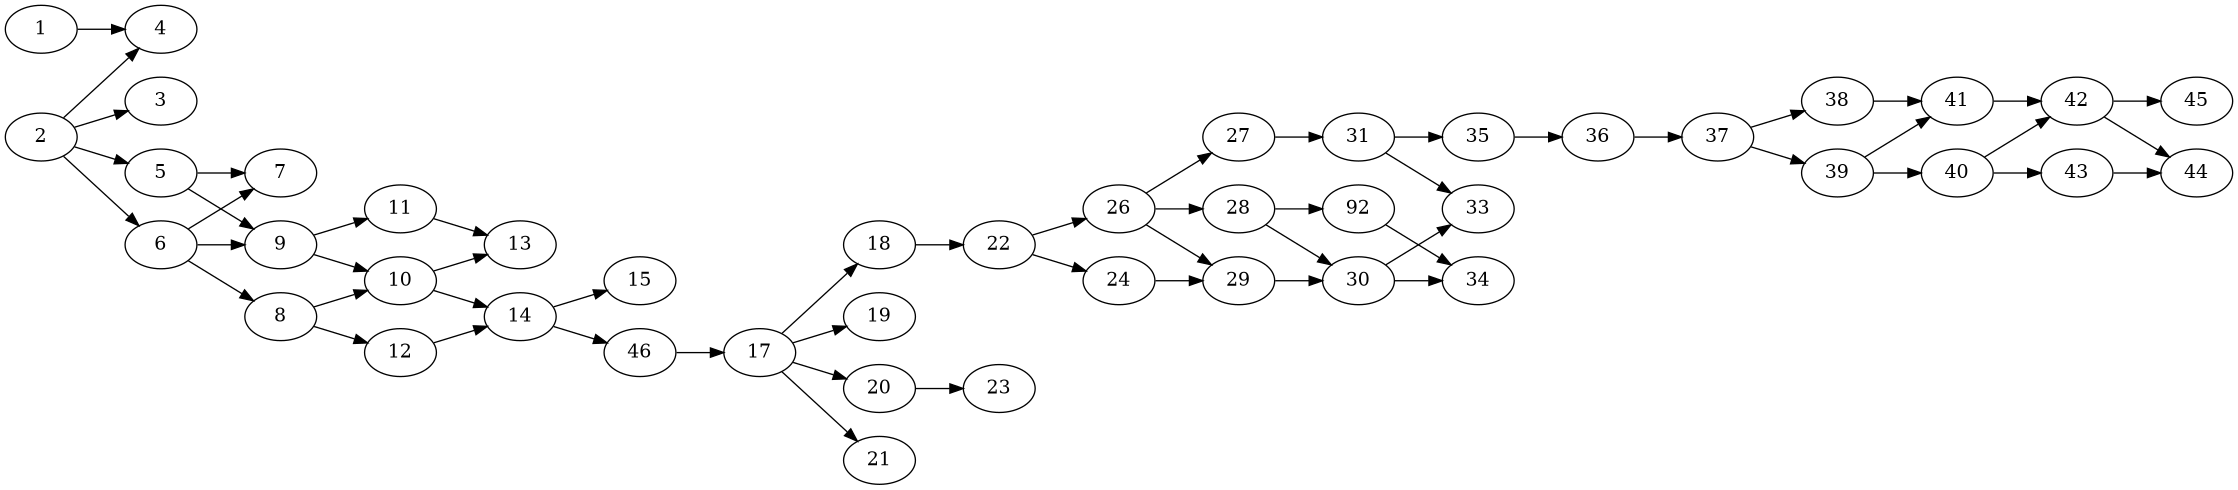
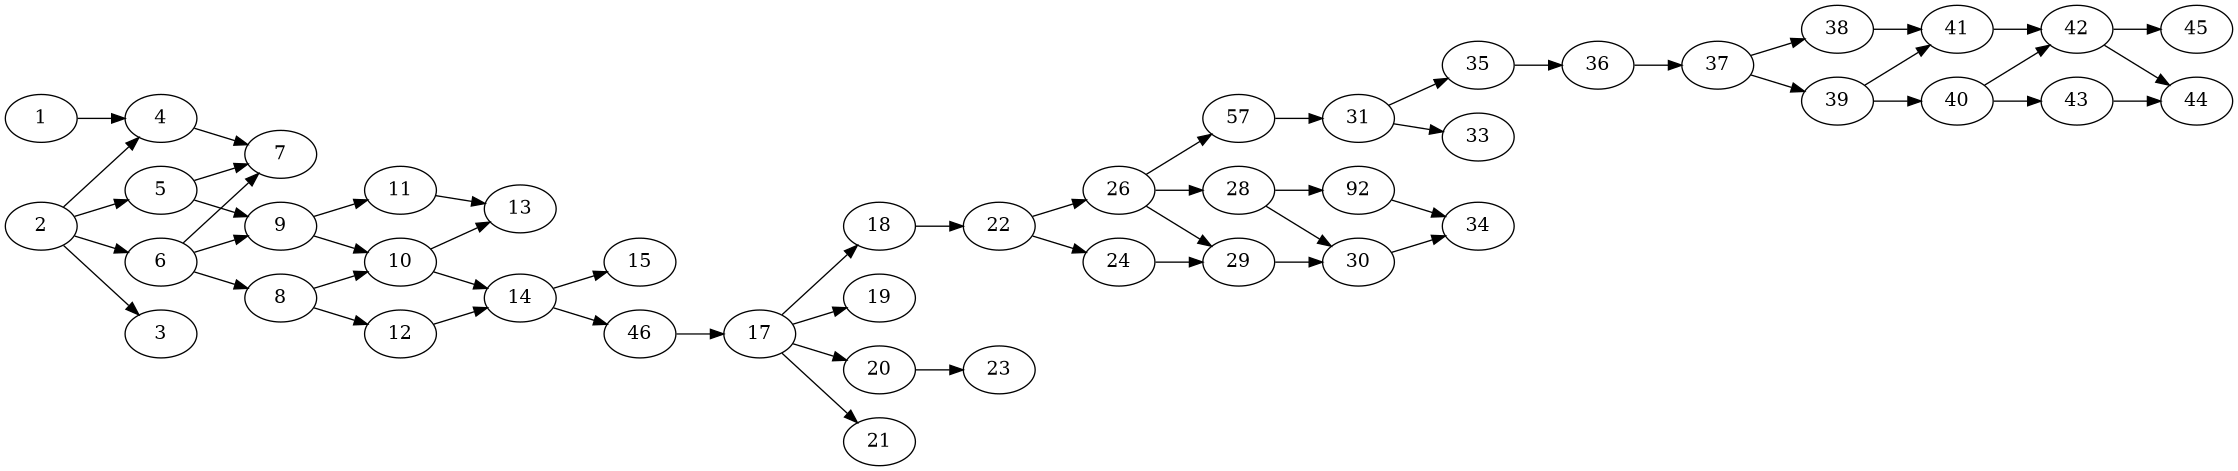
edge "4" -> "7": added
node "27": label "27" -> "57"
edge "30" -> "33": removed
